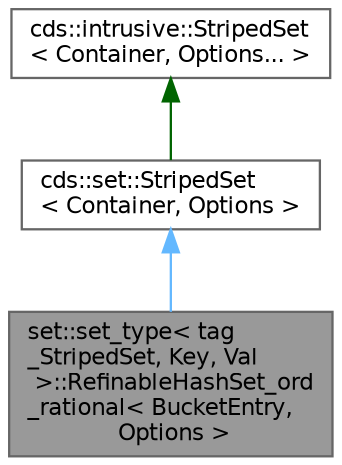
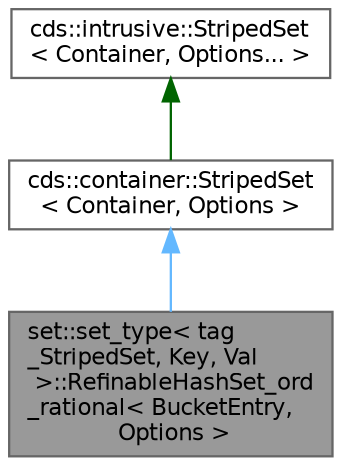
node "cds::set::StripedSet < Container, Options >": label "cds::set::StripedSet < Container, Options >" -> "cds::container::StripedSet < Container, Options >"
